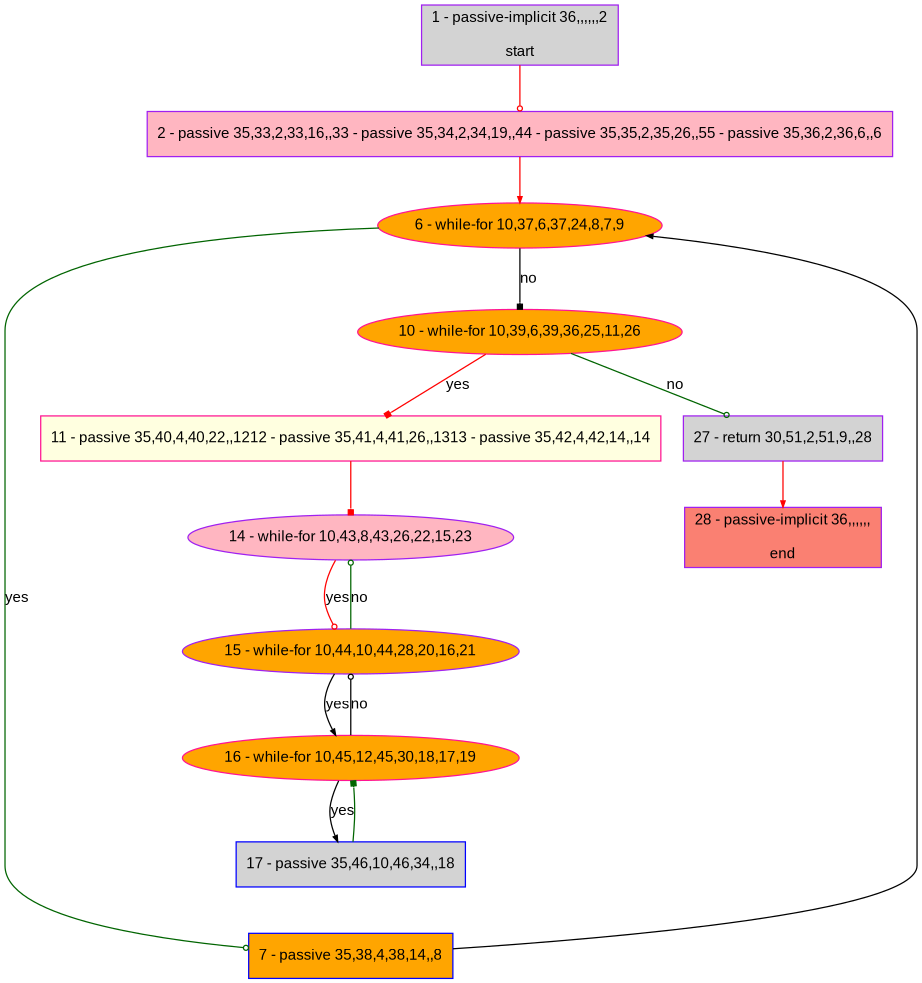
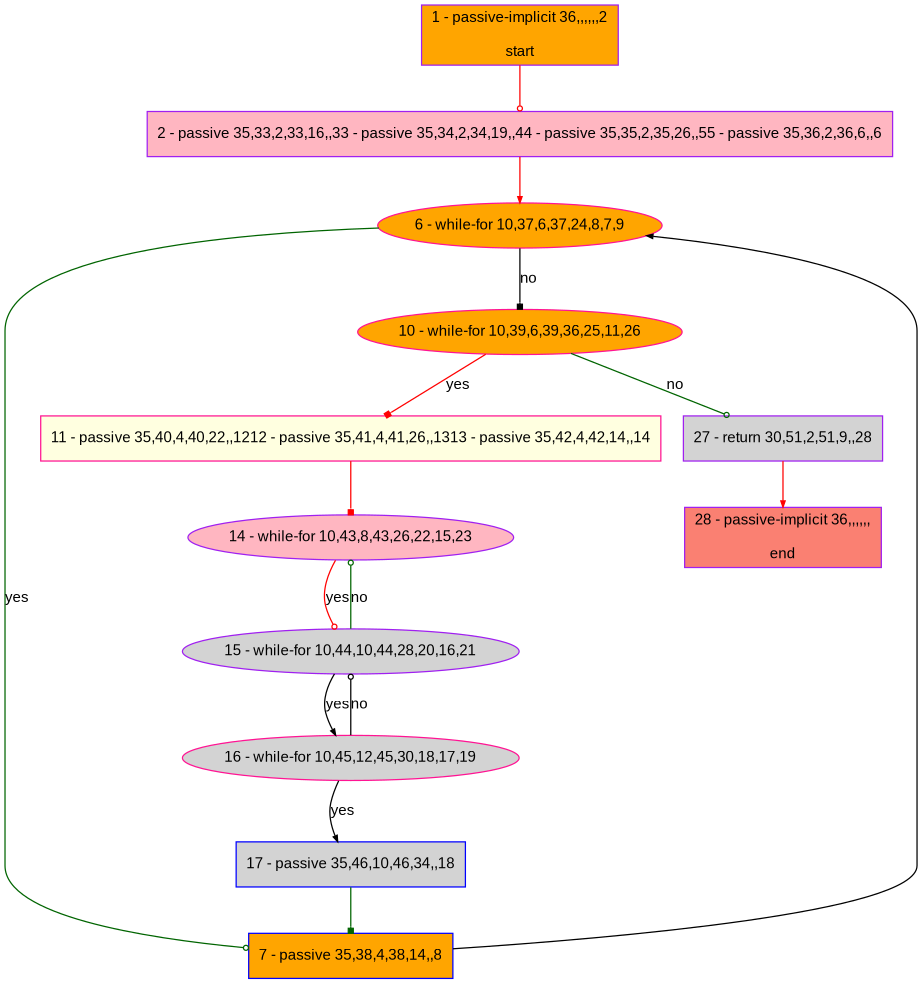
node "1 - passive-implicit 36,,,,,,2 start": fillcolor lightgrey -> orange
node "15 - while-for 10,44,10,44,28,20,16,21": fillcolor orange -> lightgrey
node "16 - while-for 10,45,12,45,30,18,17,19": fillcolor orange -> lightgrey
edge "17 - passive 35,46,10,46,34,,18" -> "16 - while-for 10,45,12,45,30,18,17,19": now "17 - passive 35,46,10,46,34,,18" -> "7 - passive 35,38,4,38,14,,8"
